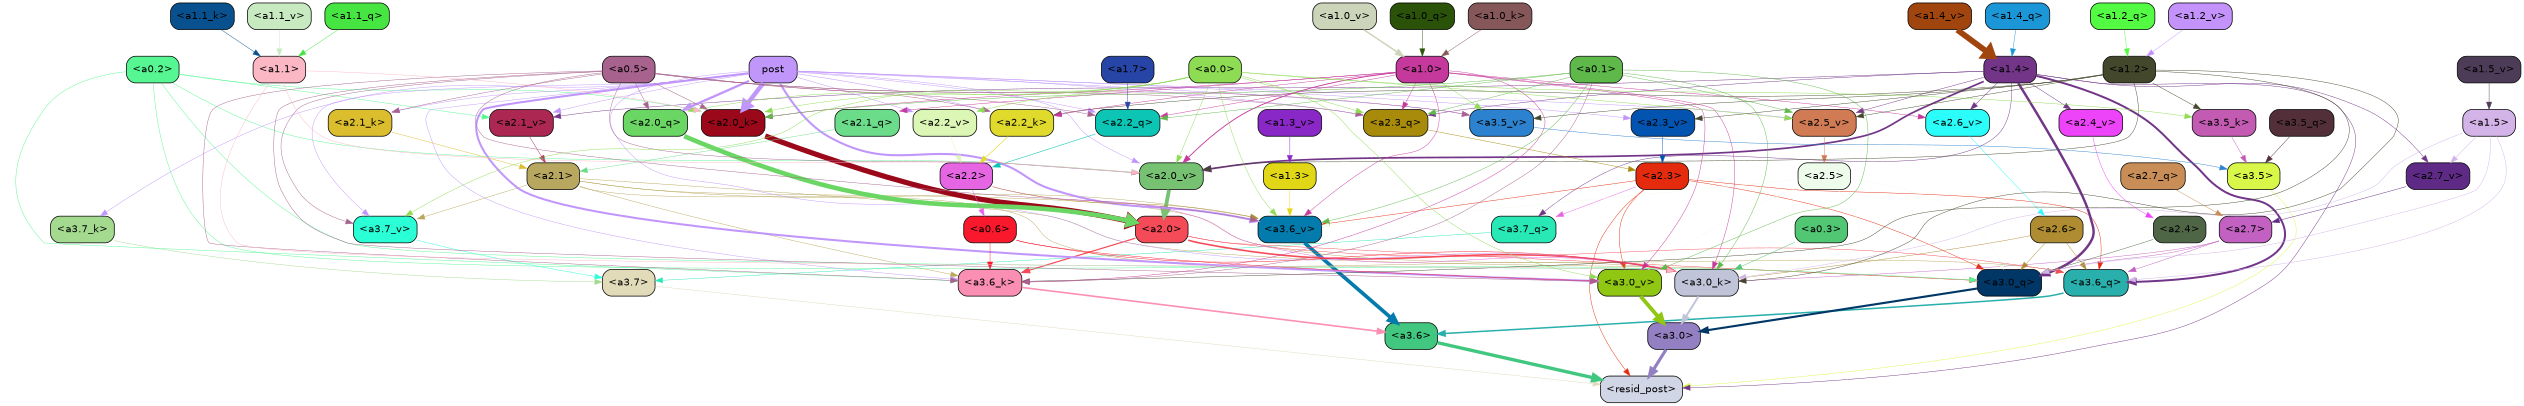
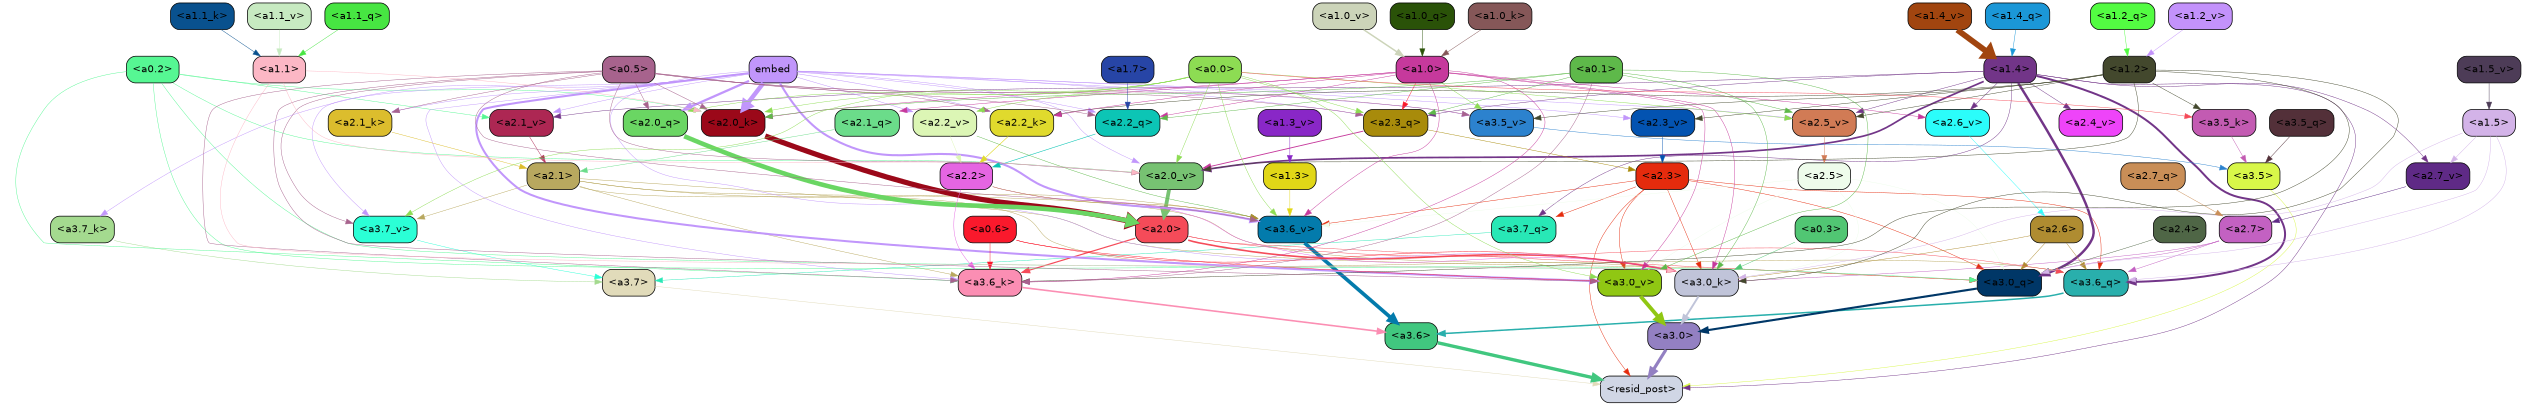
node "post": label "post" -> "embed"
edge "<a0.0>" -> "<a3.5_k>": color #8ddc53 -> #f54b59
edge "<a1.0>" -> "<a2.3_q>": color #c6399c -> #fa192c
edge "<a1.0>" -> "<a2.0_v>": now "<a2.3_q>" -> "<a2.0_v>"
edge "<a0.1>" -> "<a3.6_v>": now "<a2.2_v>" -> "<a3.6_v>"
edge "<a2.4_v>" -> "<a2.4>": removed
edge "<a2.2>" -> "<a0.6>": now "<a2.2>" -> "<a3.6_k>"
edge "<a2.3>" -> "<a3.7_q>": color #e565e2 -> #e52b0d
edge "<a2.3>" -> "<a3.0_k>": added
